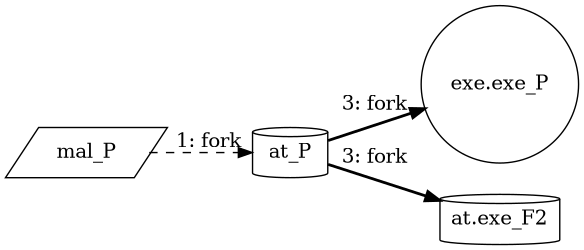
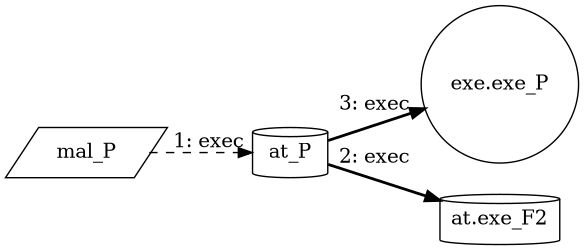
edge "at_P" -> "exe.exe_P": label "3: fork" -> "3: exec"
edge "mal_P" -> "at_P": label "1: fork" -> "1: exec"
edge "at_P" -> "at.exe_F2": label "3: fork" -> "2: exec"
